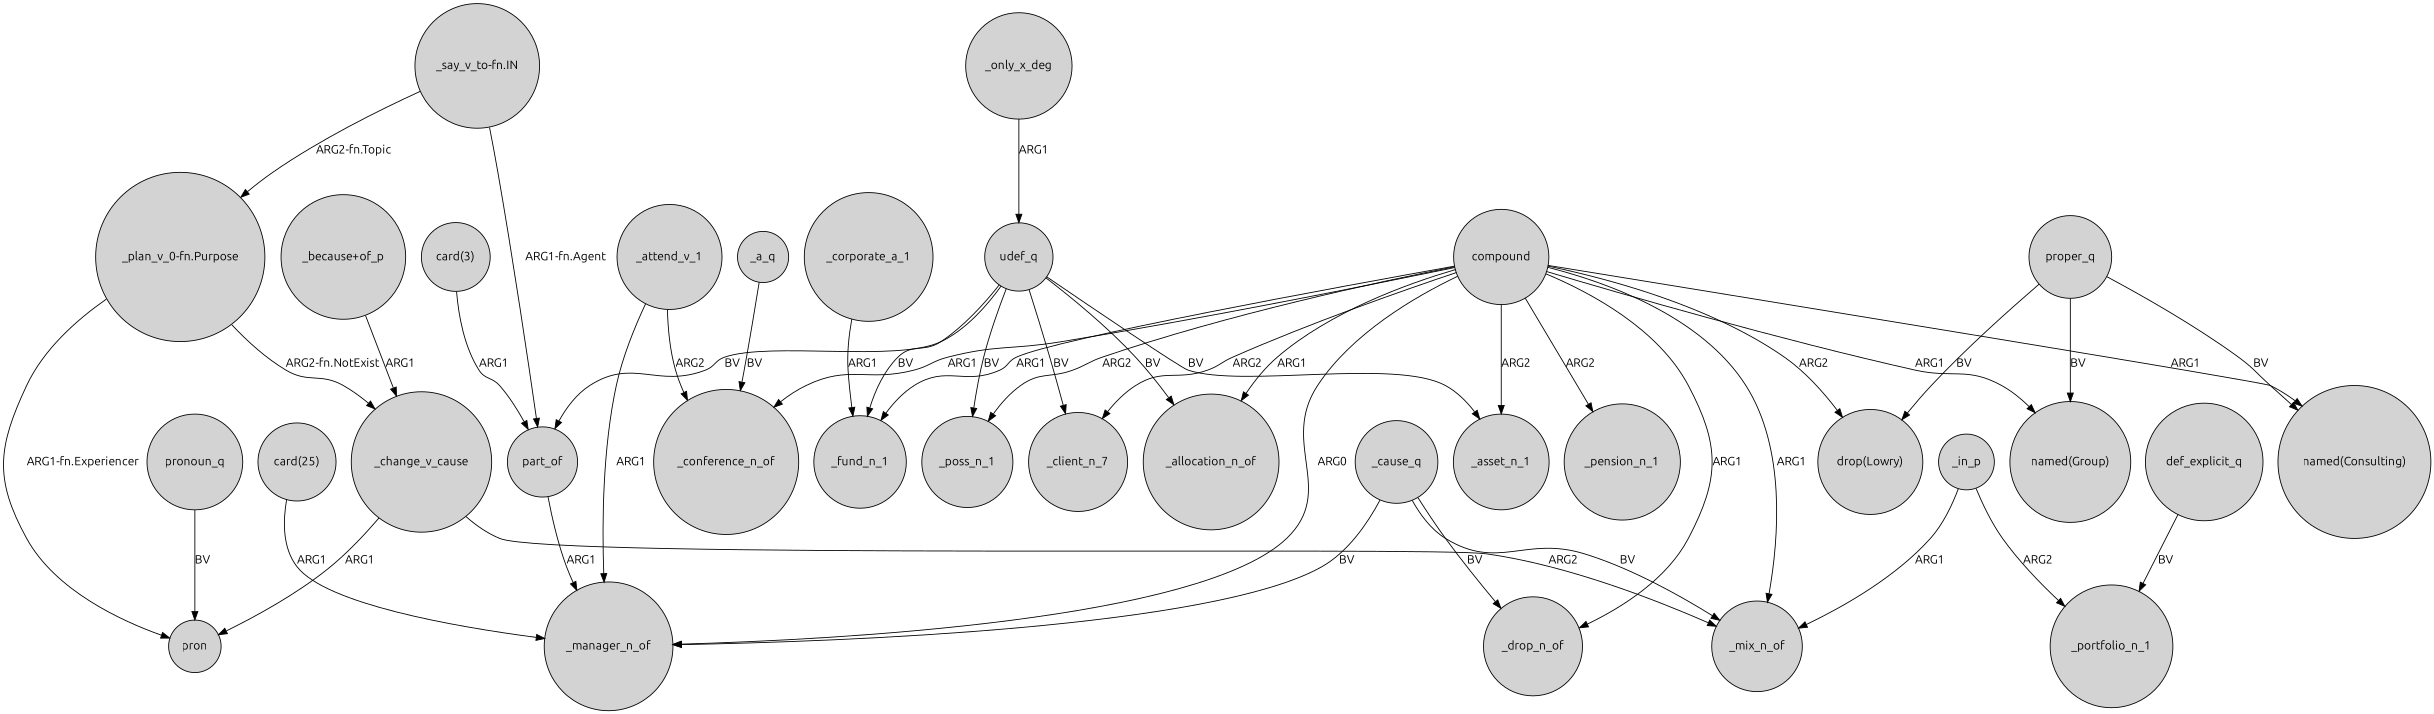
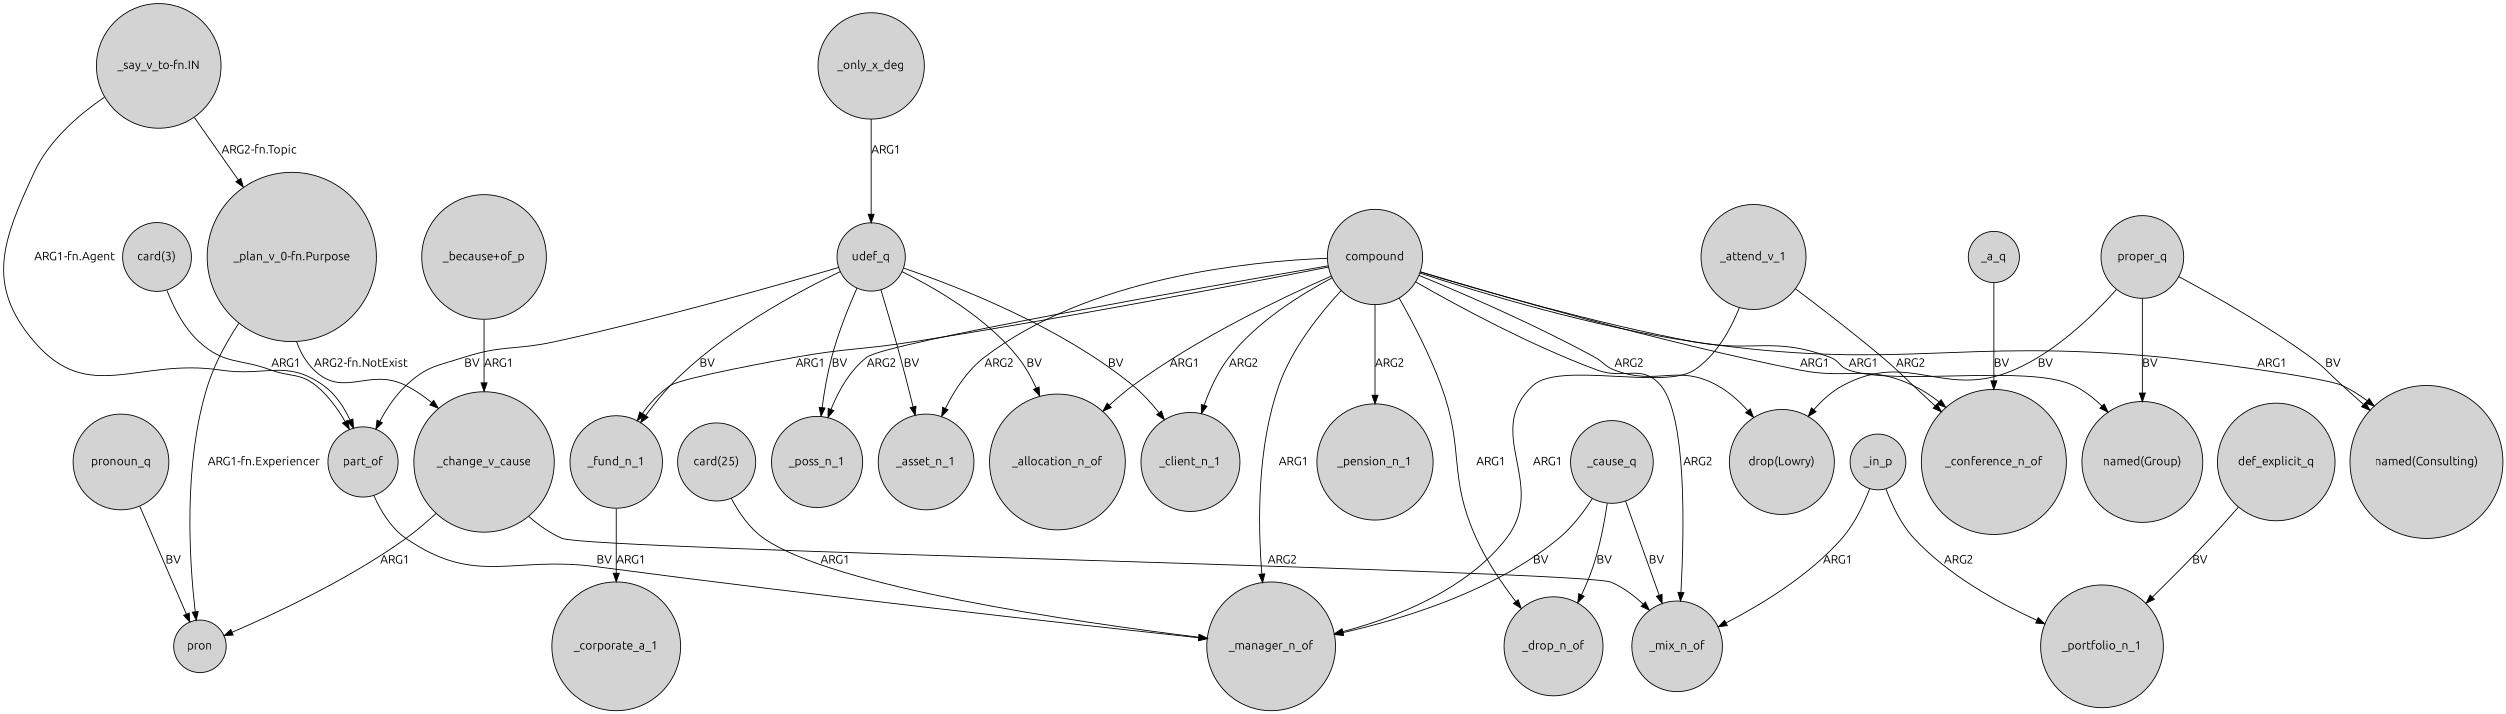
edge "_corporate_a_1" -> "_fund_n_1": reversed
node "_client_n_7": label "_client_n_7" -> "_client_n_1"
edge "compound" -> "_manager_n_of": label "ARG0" -> "ARG1"
edge "compound" -> "_mix_n_of": label "ARG1" -> "ARG2"
edge "part_of" -> "_manager_n_of": label "ARG1" -> "BV"
